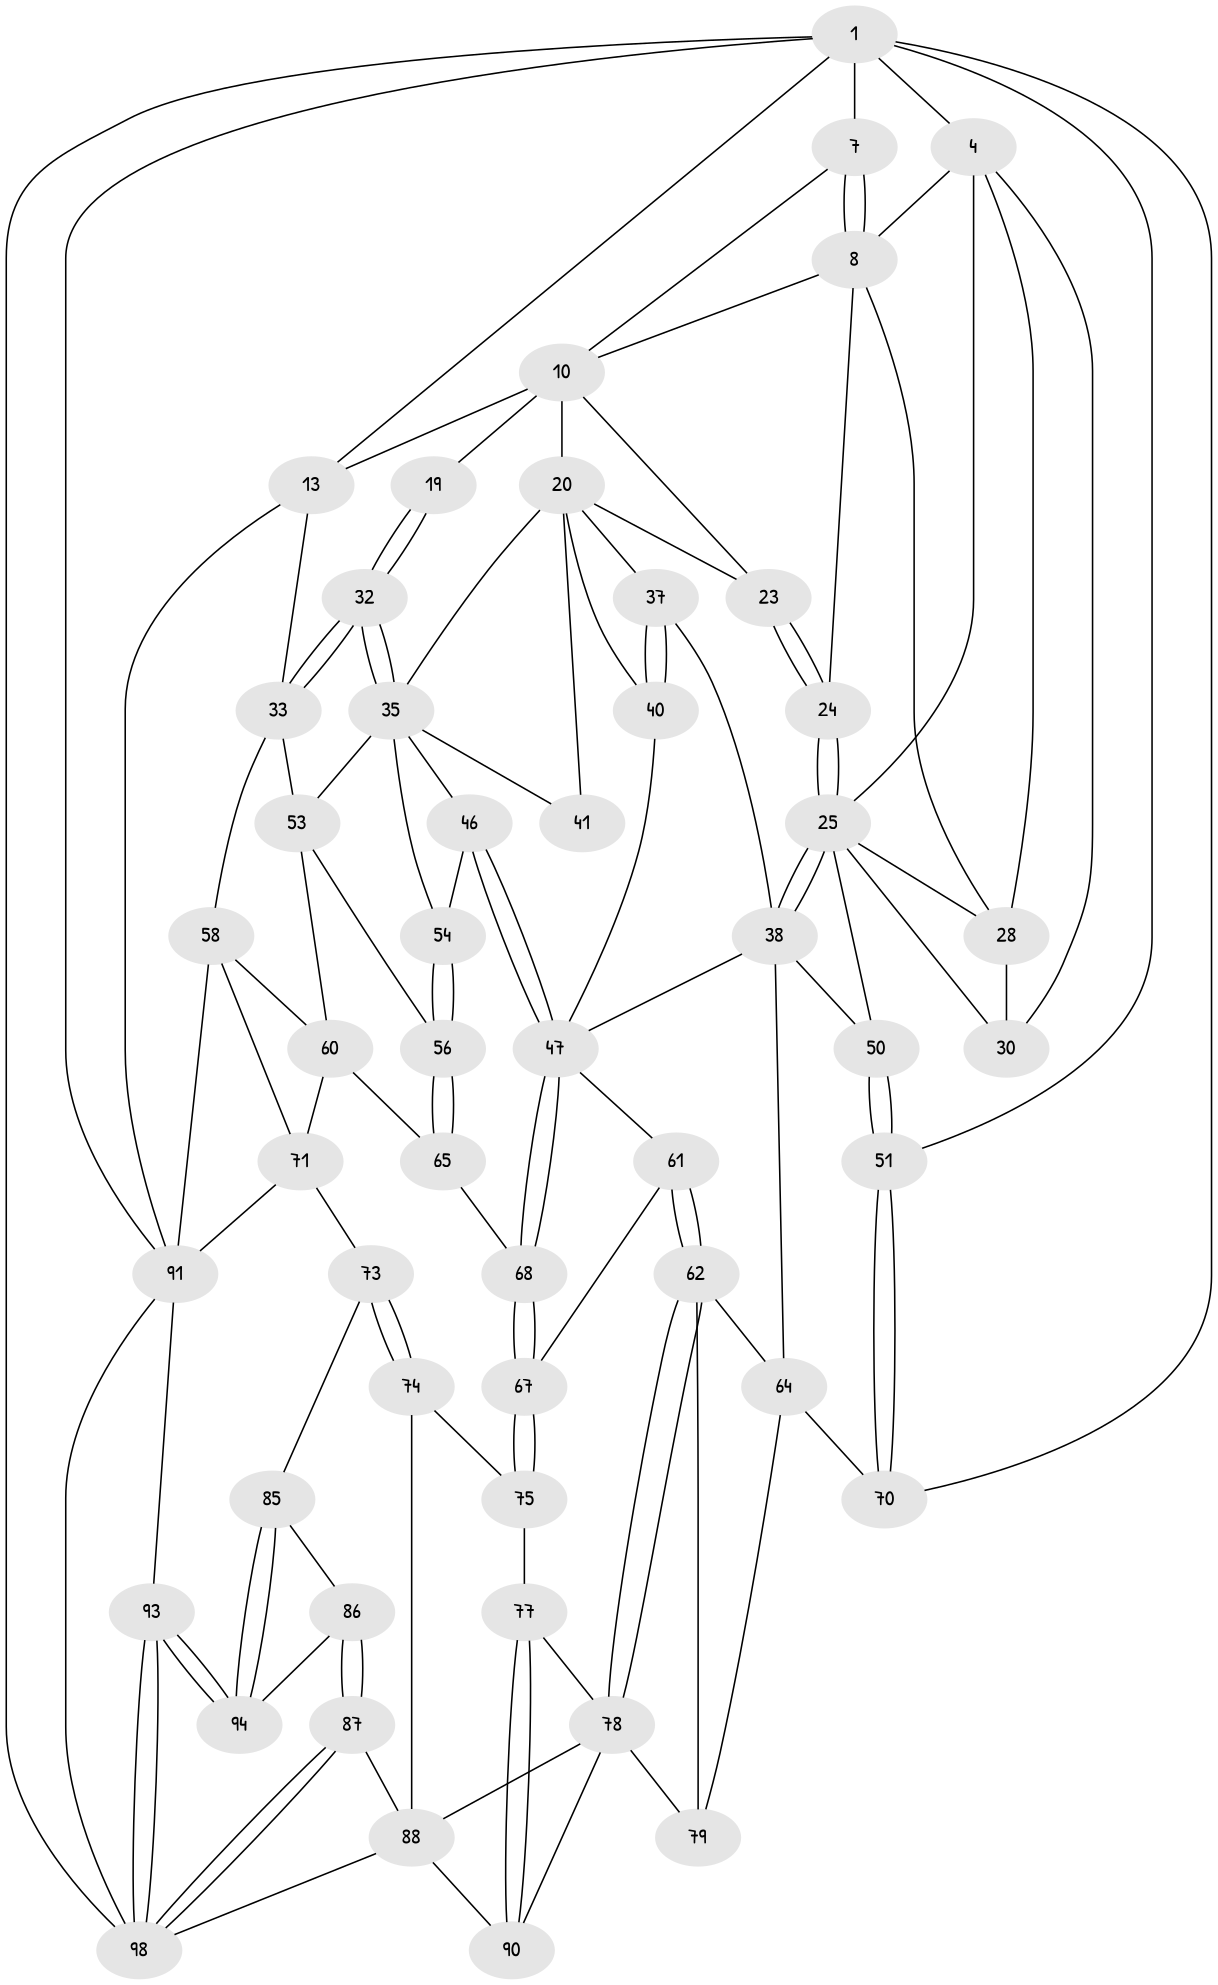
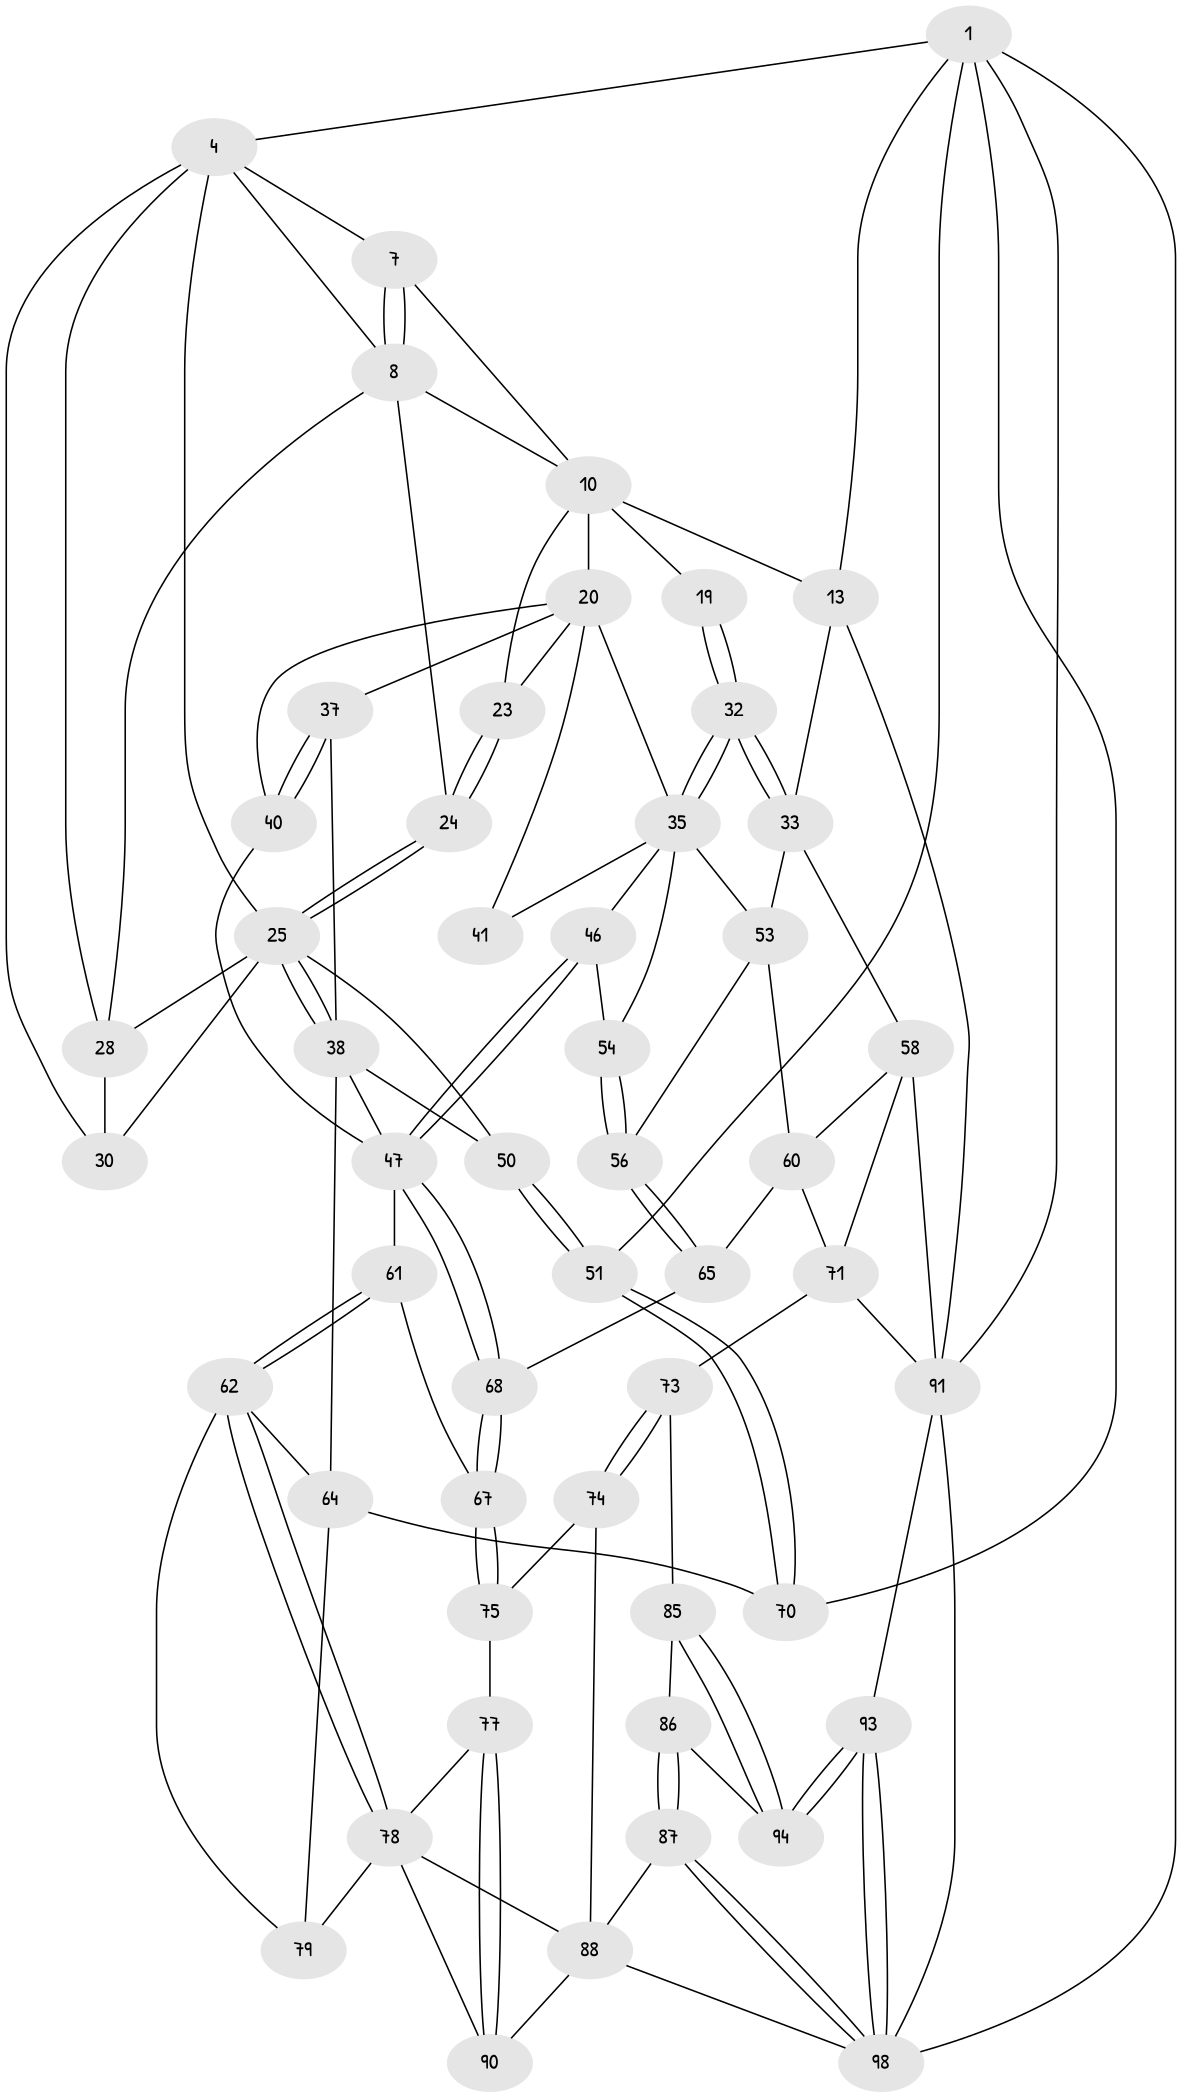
edge "1" -- "7": now "4" -- "7"
